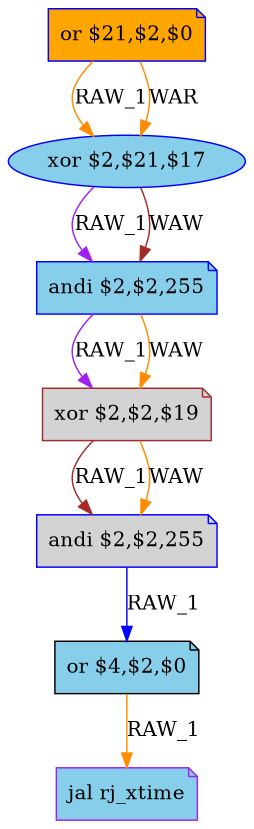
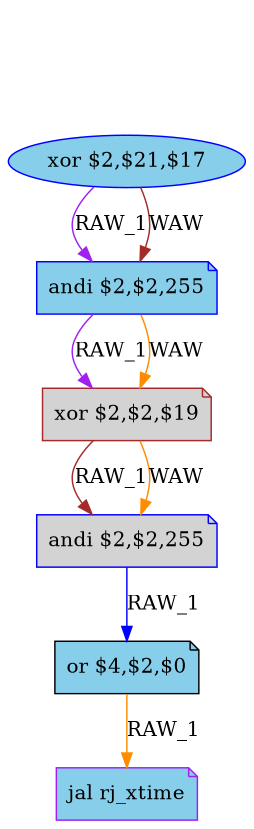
node "or $21,$2,$0": removed
